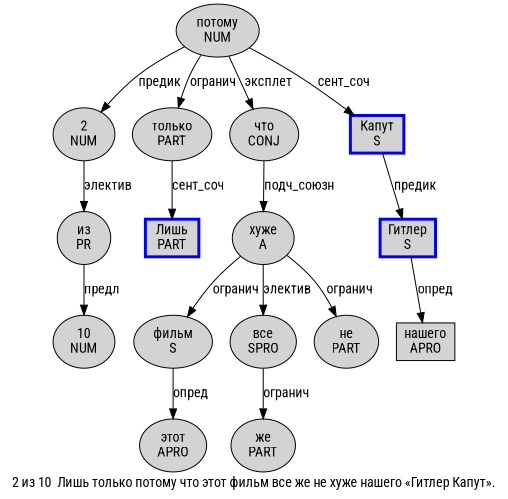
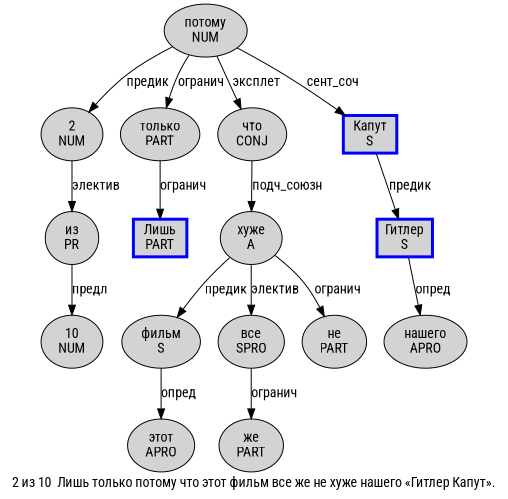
edge "только PART" -> "Лишь PART": label "сент_соч" -> "огранич"
edge "хуже A" -> "фильм S": label "огранич" -> "предик"
node "нашего APRO": shape box -> ellipse
